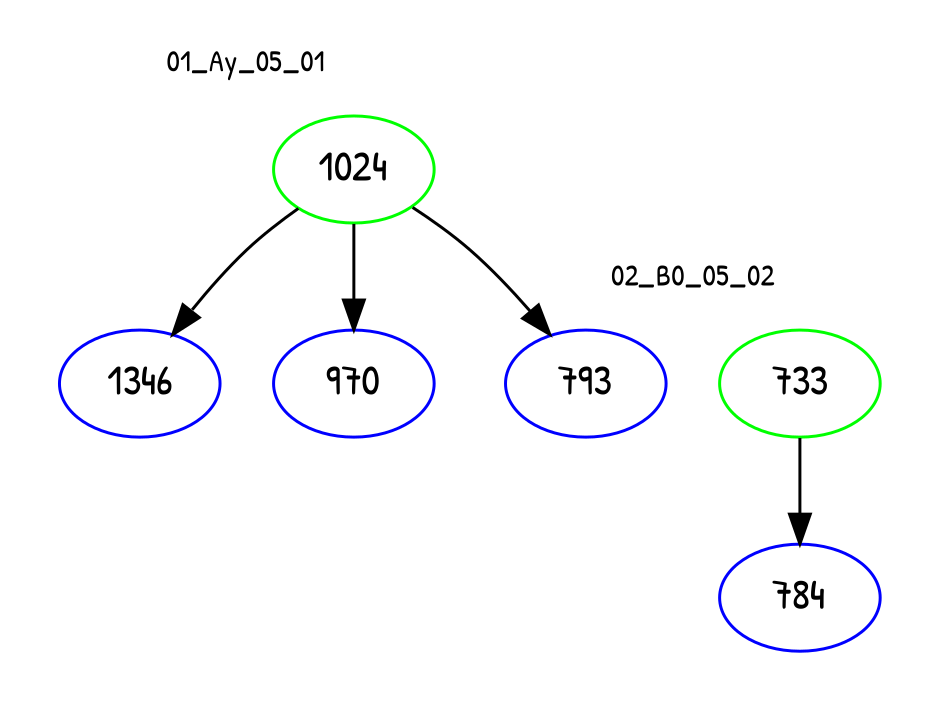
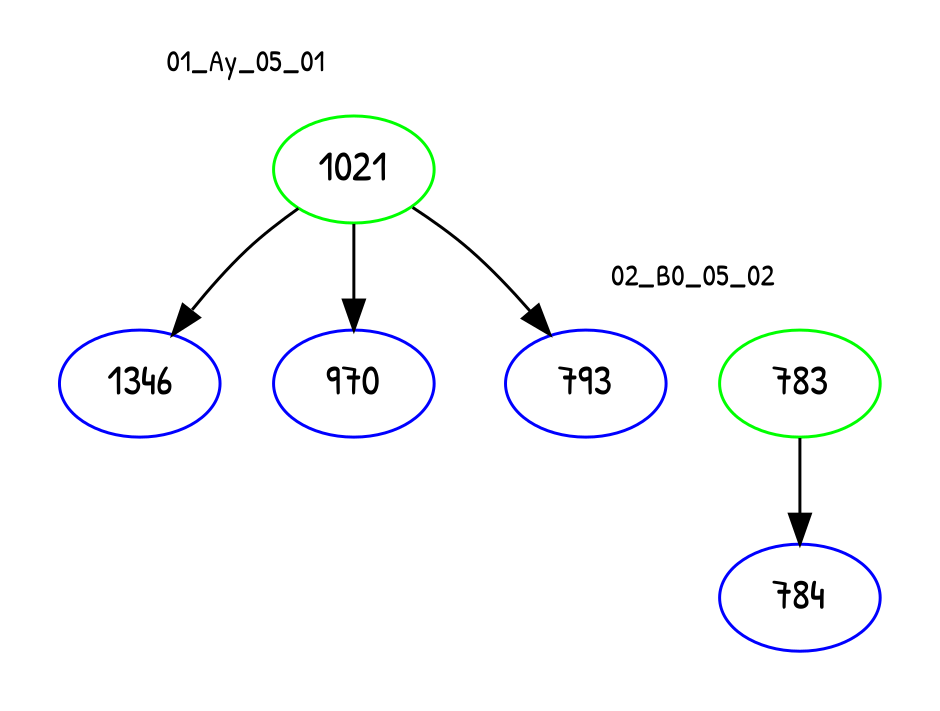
node "1024": label "1024" -> "1021"
node "733": label "733" -> "783"
